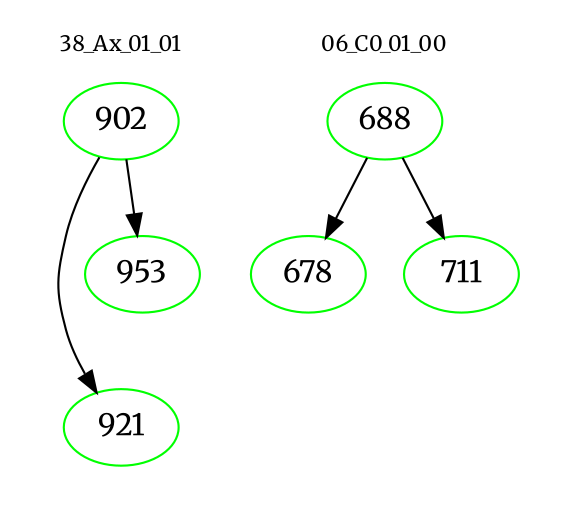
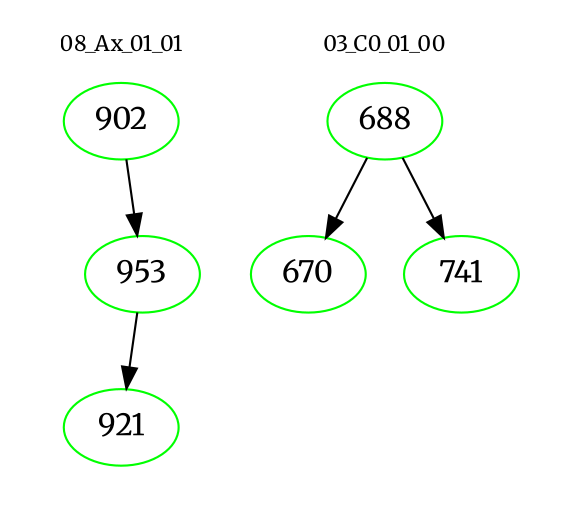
cluster "38_Ax_01_01": label "38_Ax_01_01" -> "08_Ax_01_01"
cluster "06_C0_01_00": label "06_C0_01_00" -> "03_C0_01_00"
edge "902" -> "921": now "953" -> "921"
node "678": label "678" -> "670"
node "711": label "711" -> "741"
